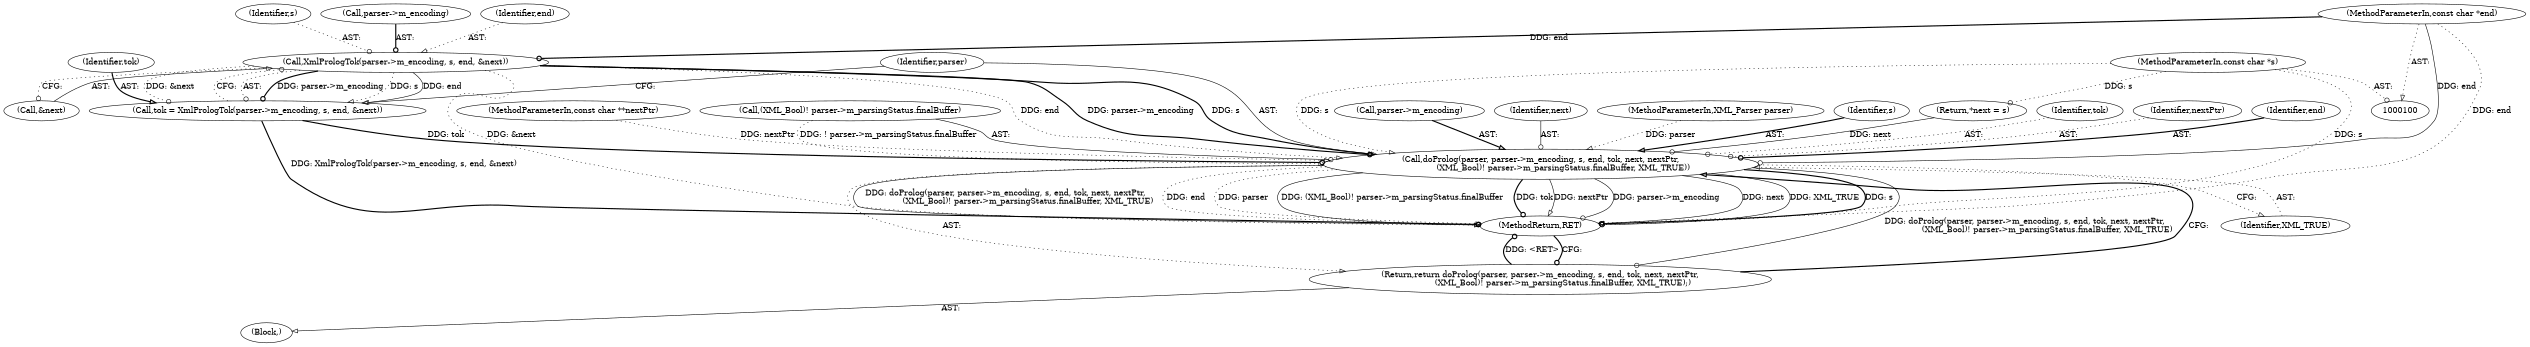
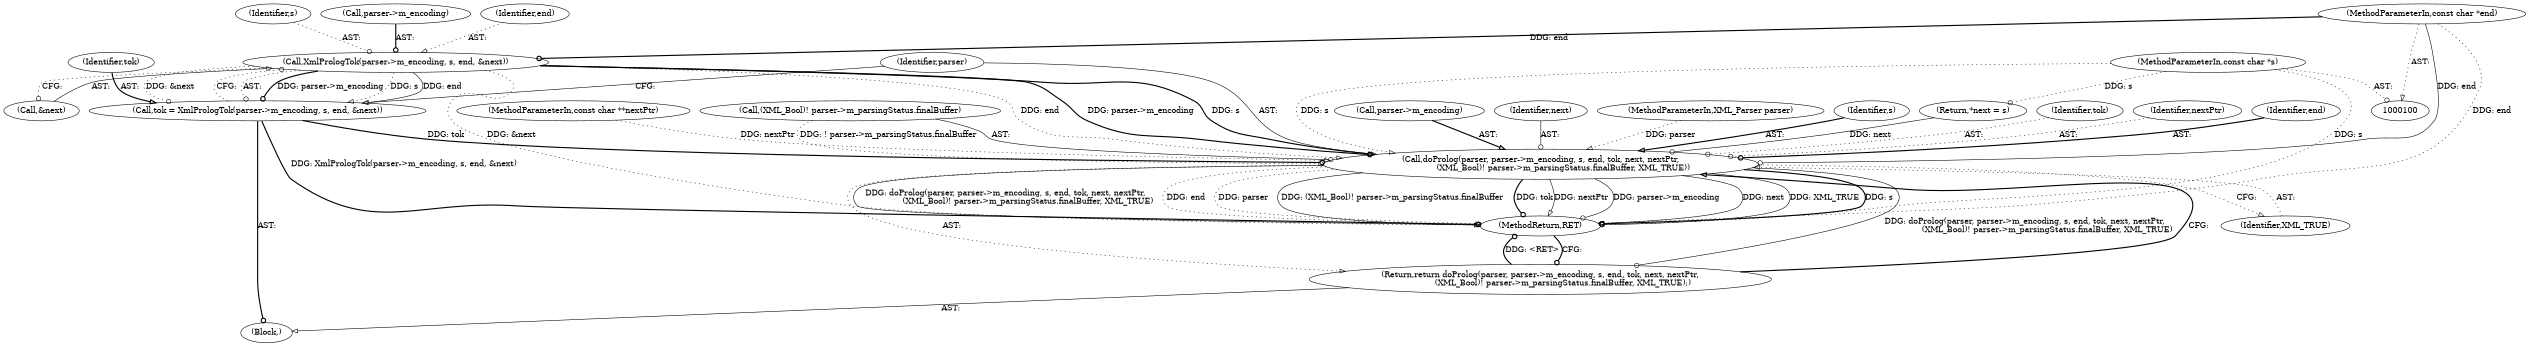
edge "(Call,tok = XmlPrologTok(parser->m_encoding, s, end, &next))" -> "(Block,)": added, label "AST:"
